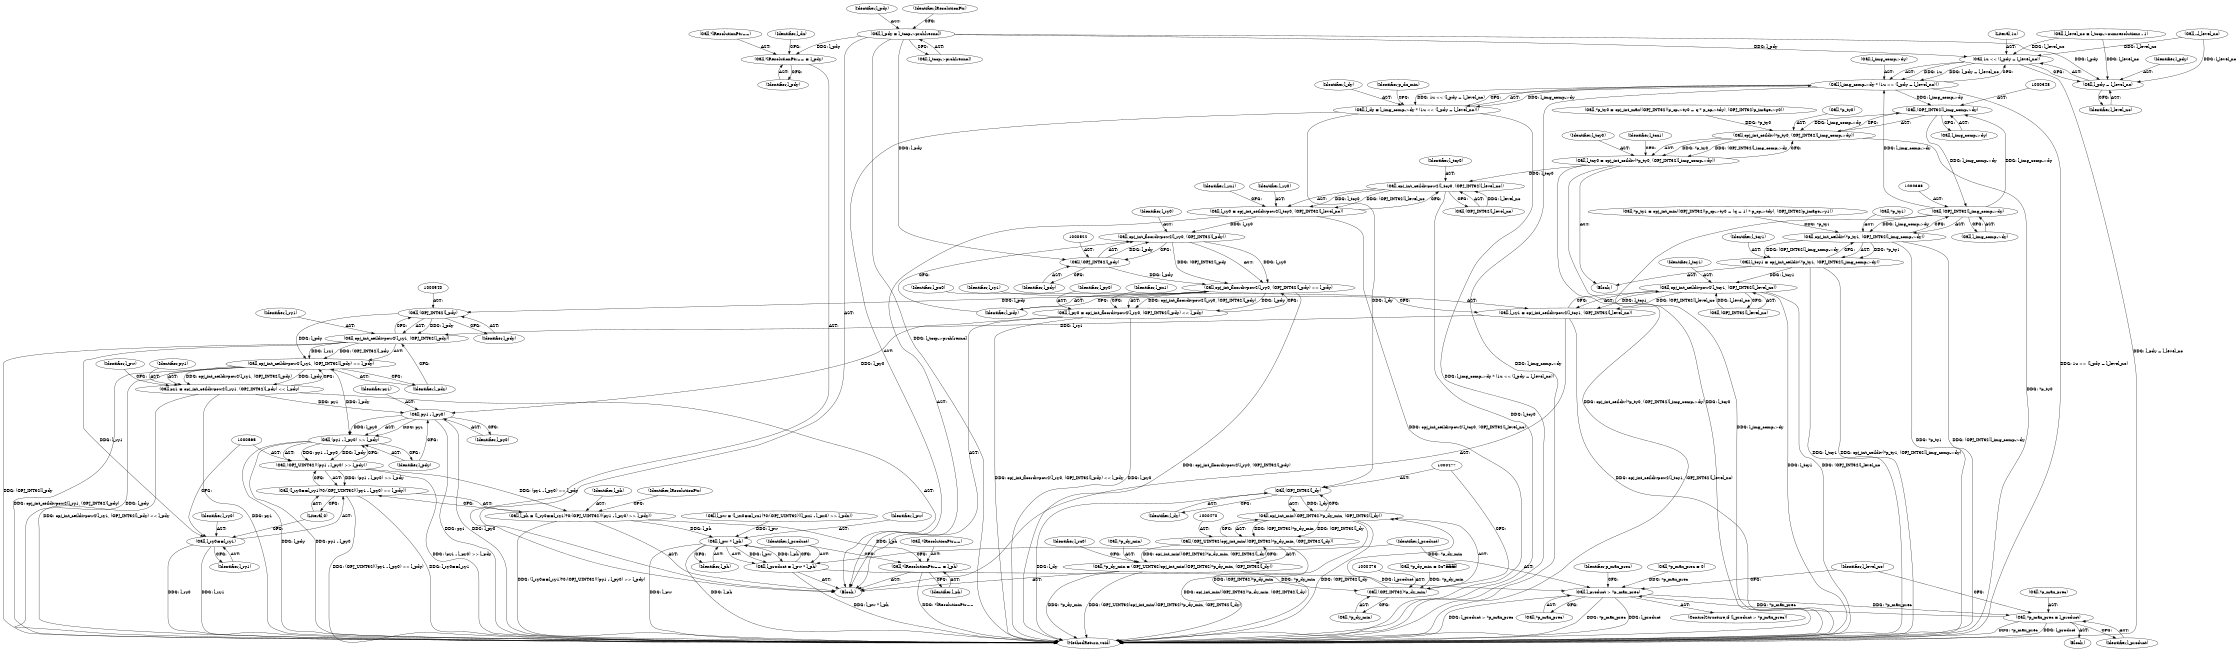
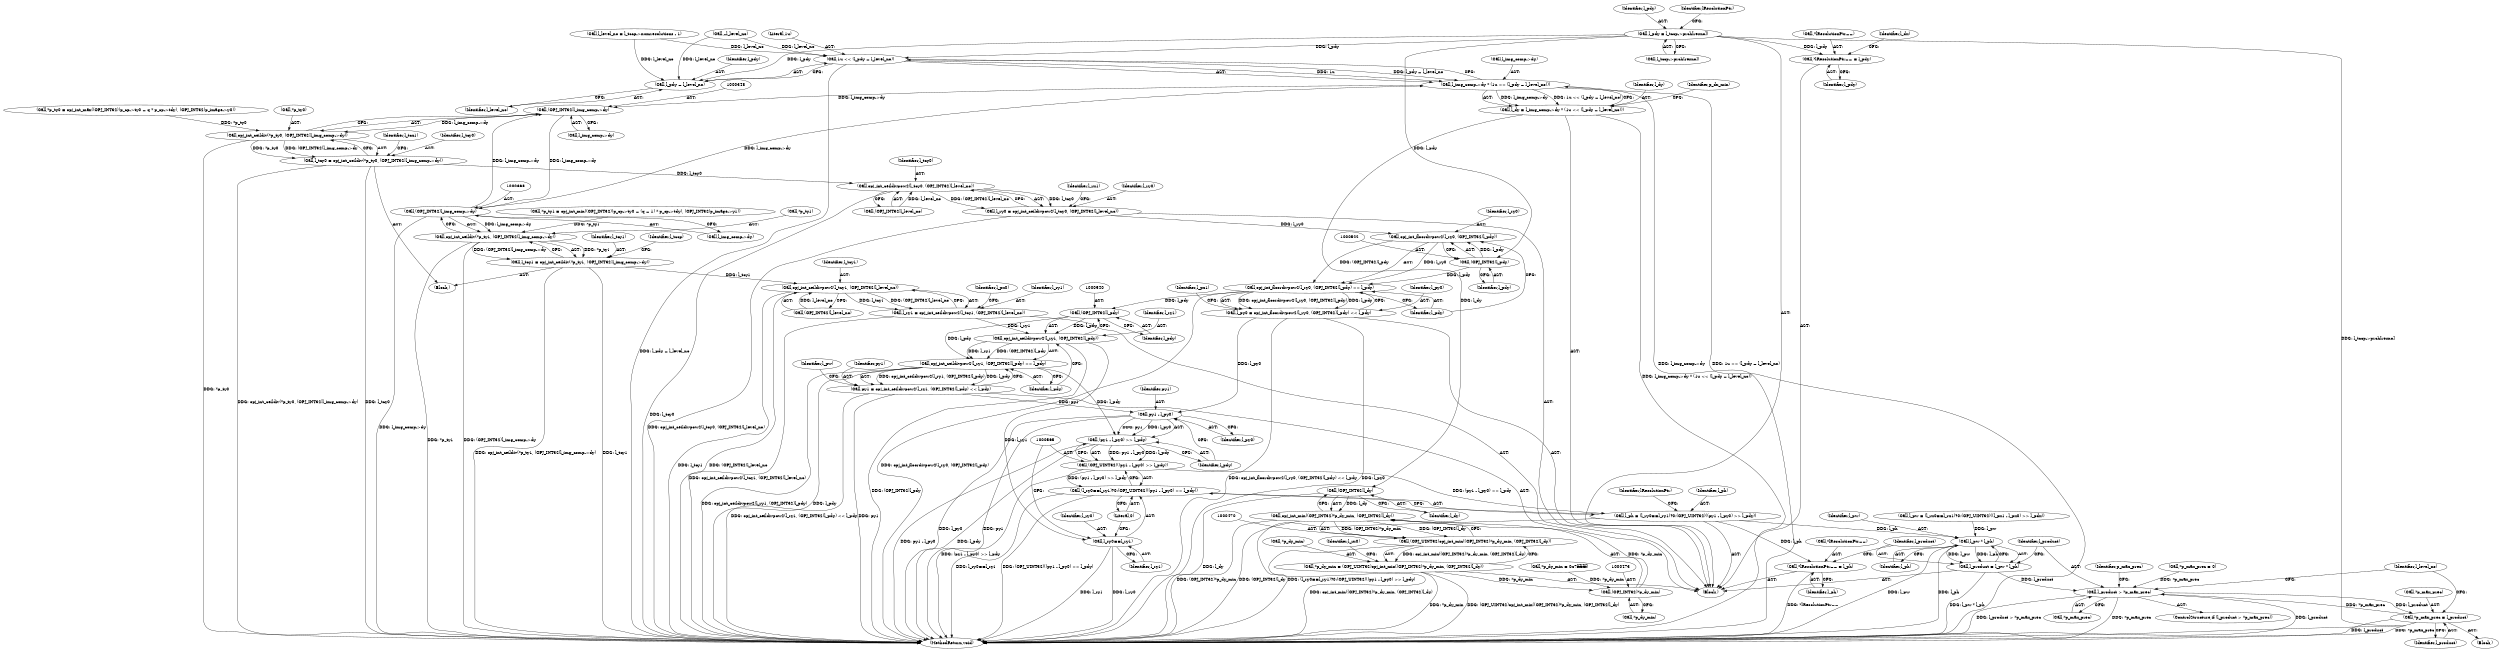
node "(Identifier,l_tccp)": added
node "1000477": removed
edge "(Call,l_product > *p_max_prec)" -> "(Call,*p_max_prec = l_product)": label "DDG: *p_max_prec" -> "DDG: l_product"
